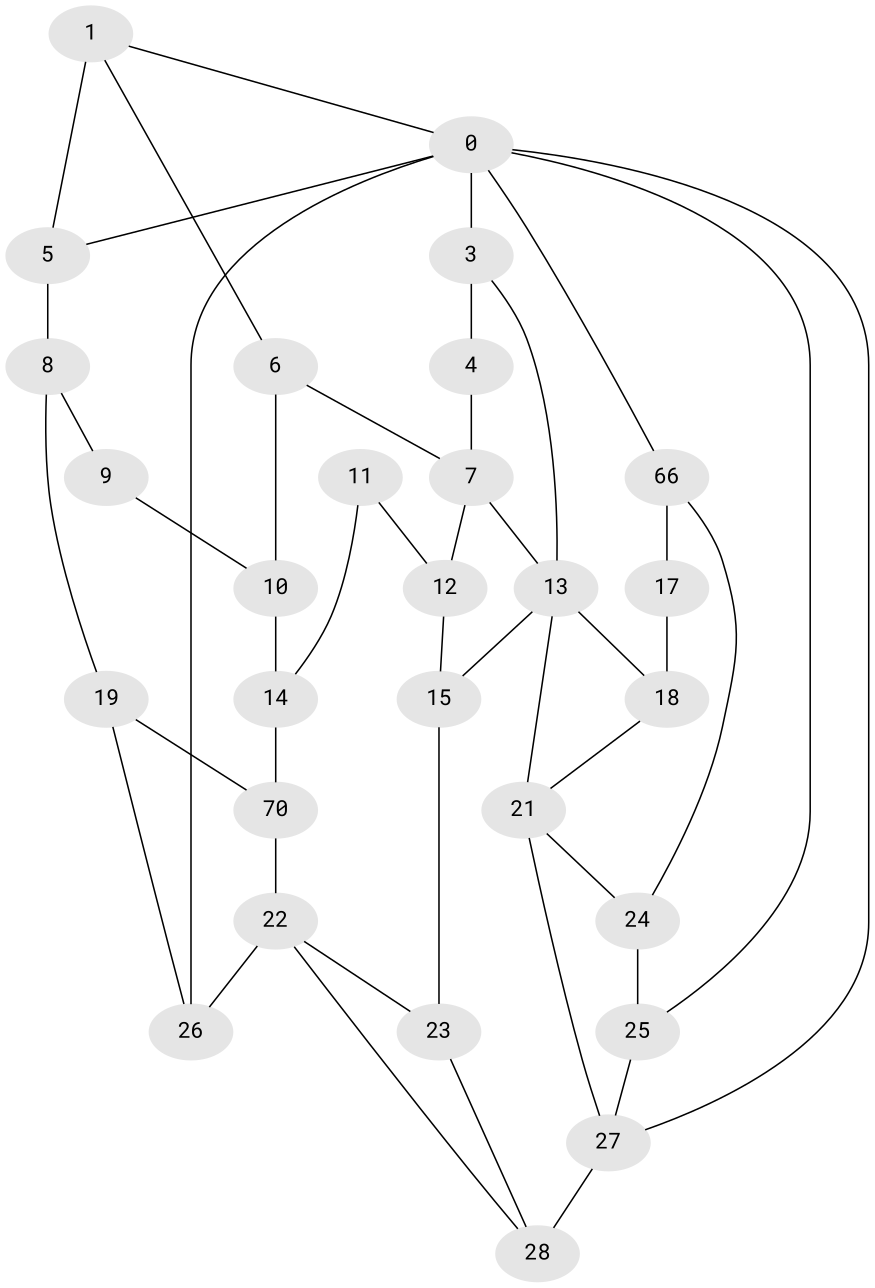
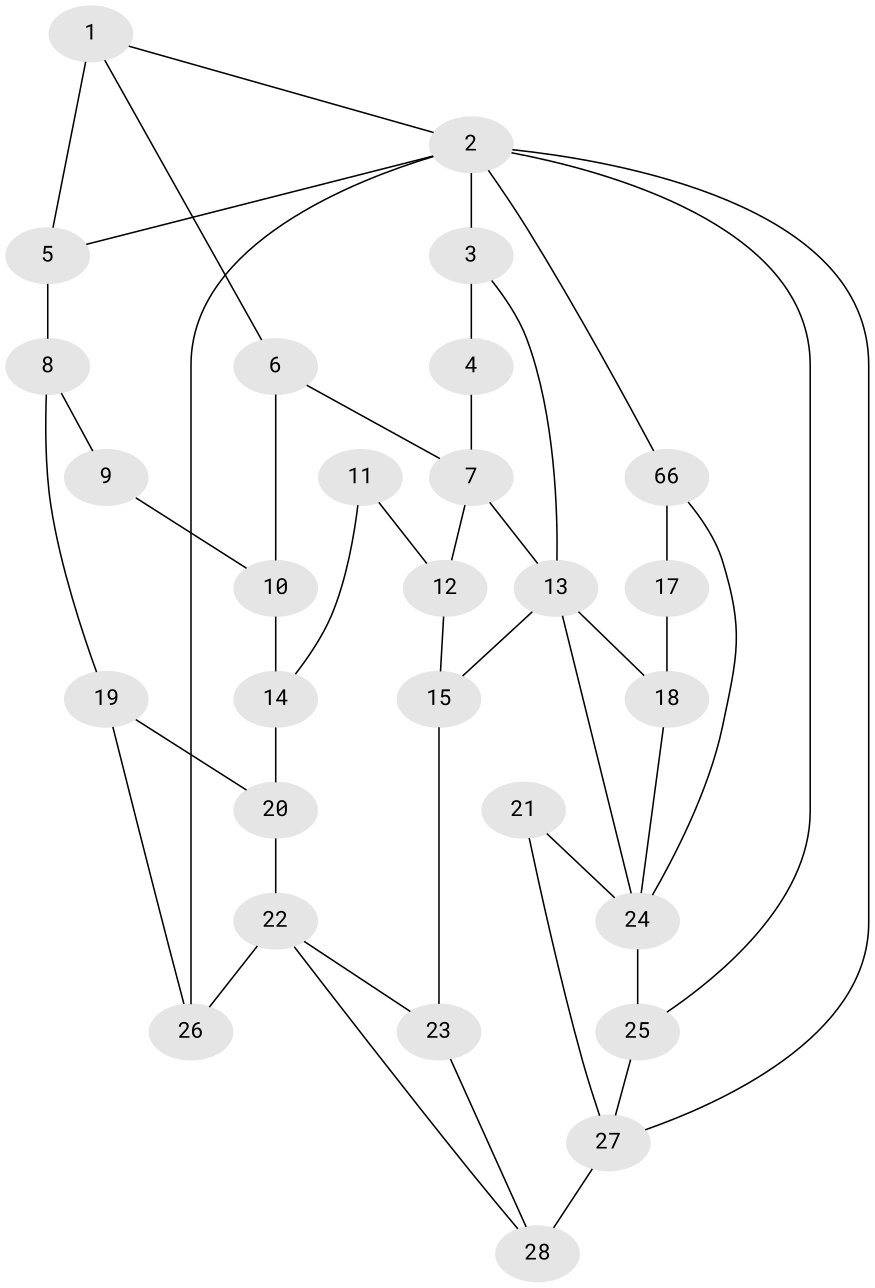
node "0": label "0" -> "2"
edge "13" -- "21": now "13" -- "24"
edge "18" -- "21": now "18" -- "24"
node "70": label "70" -> "20"
